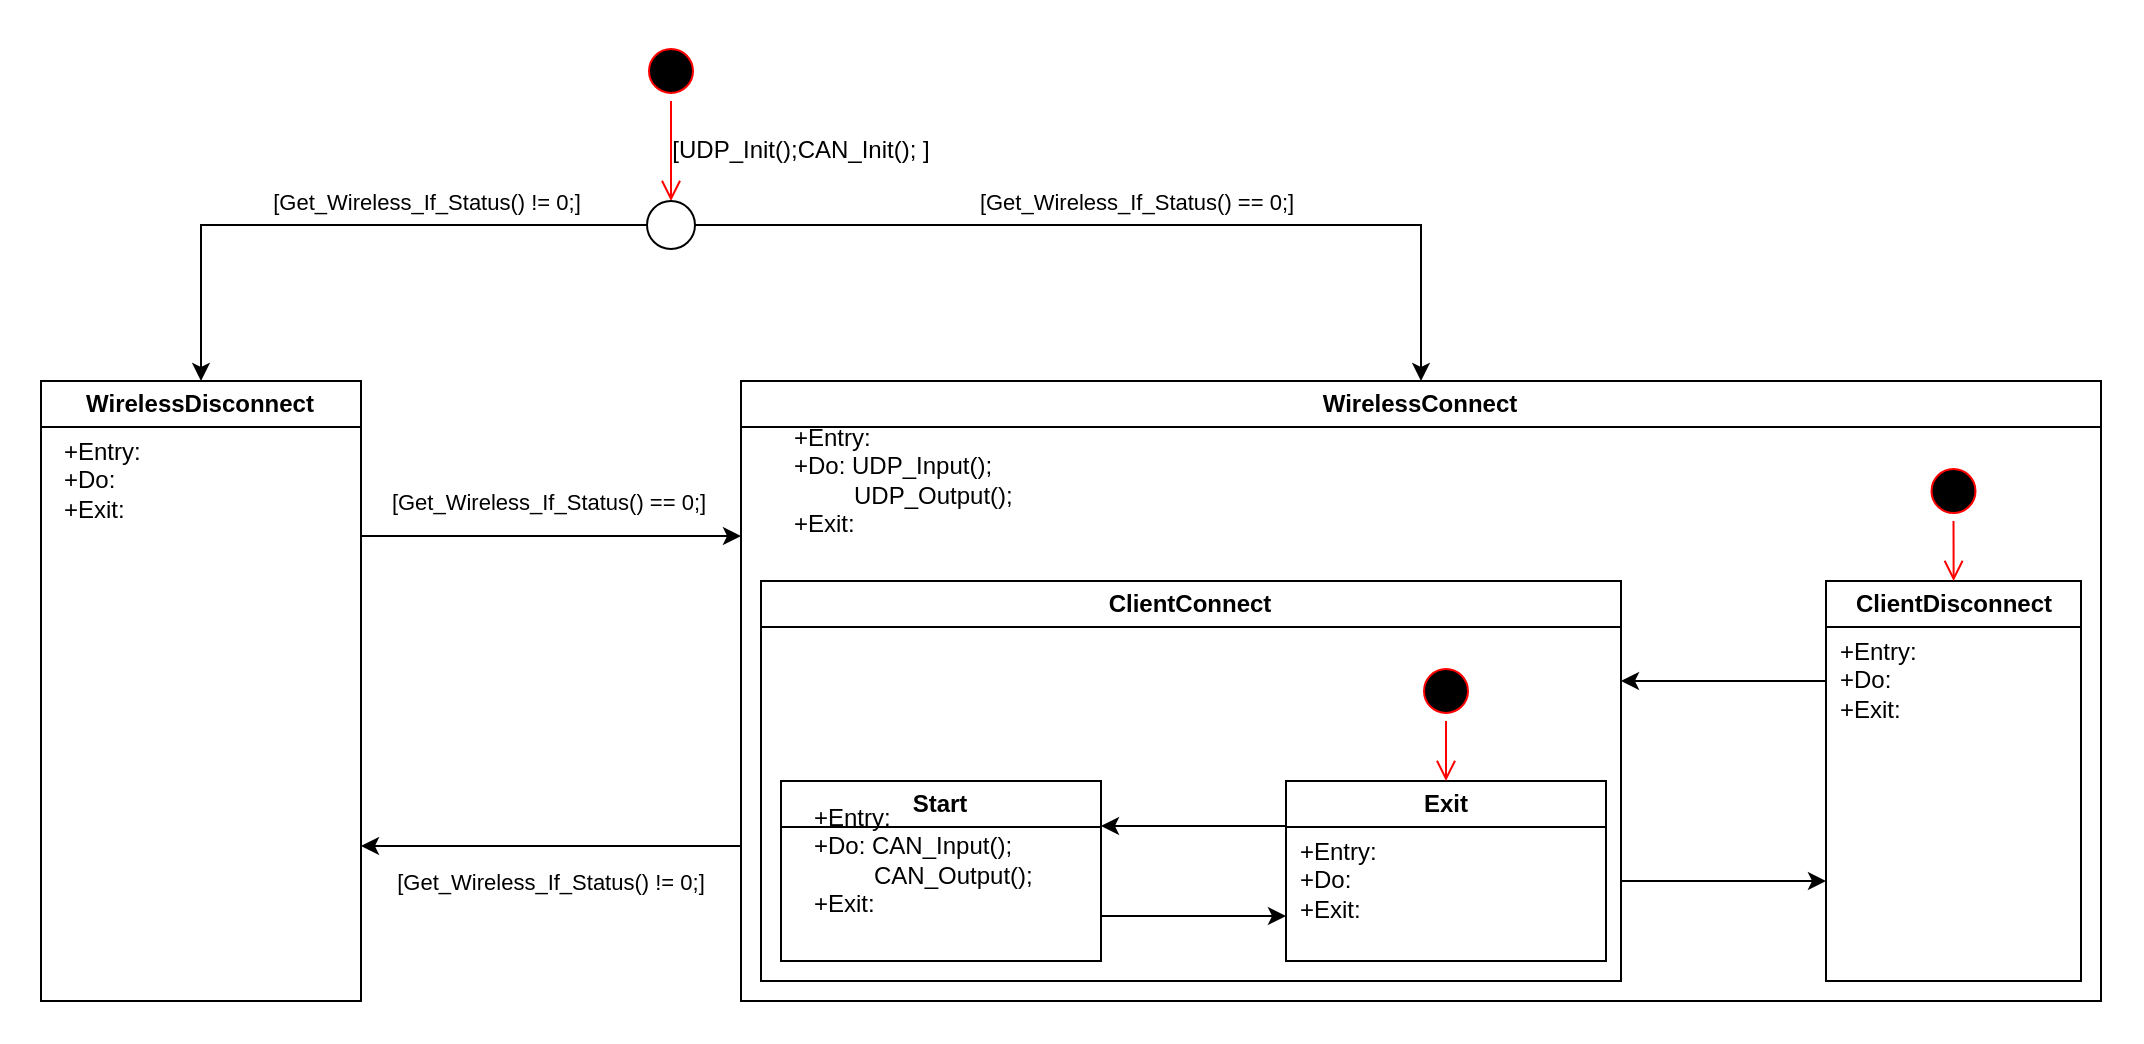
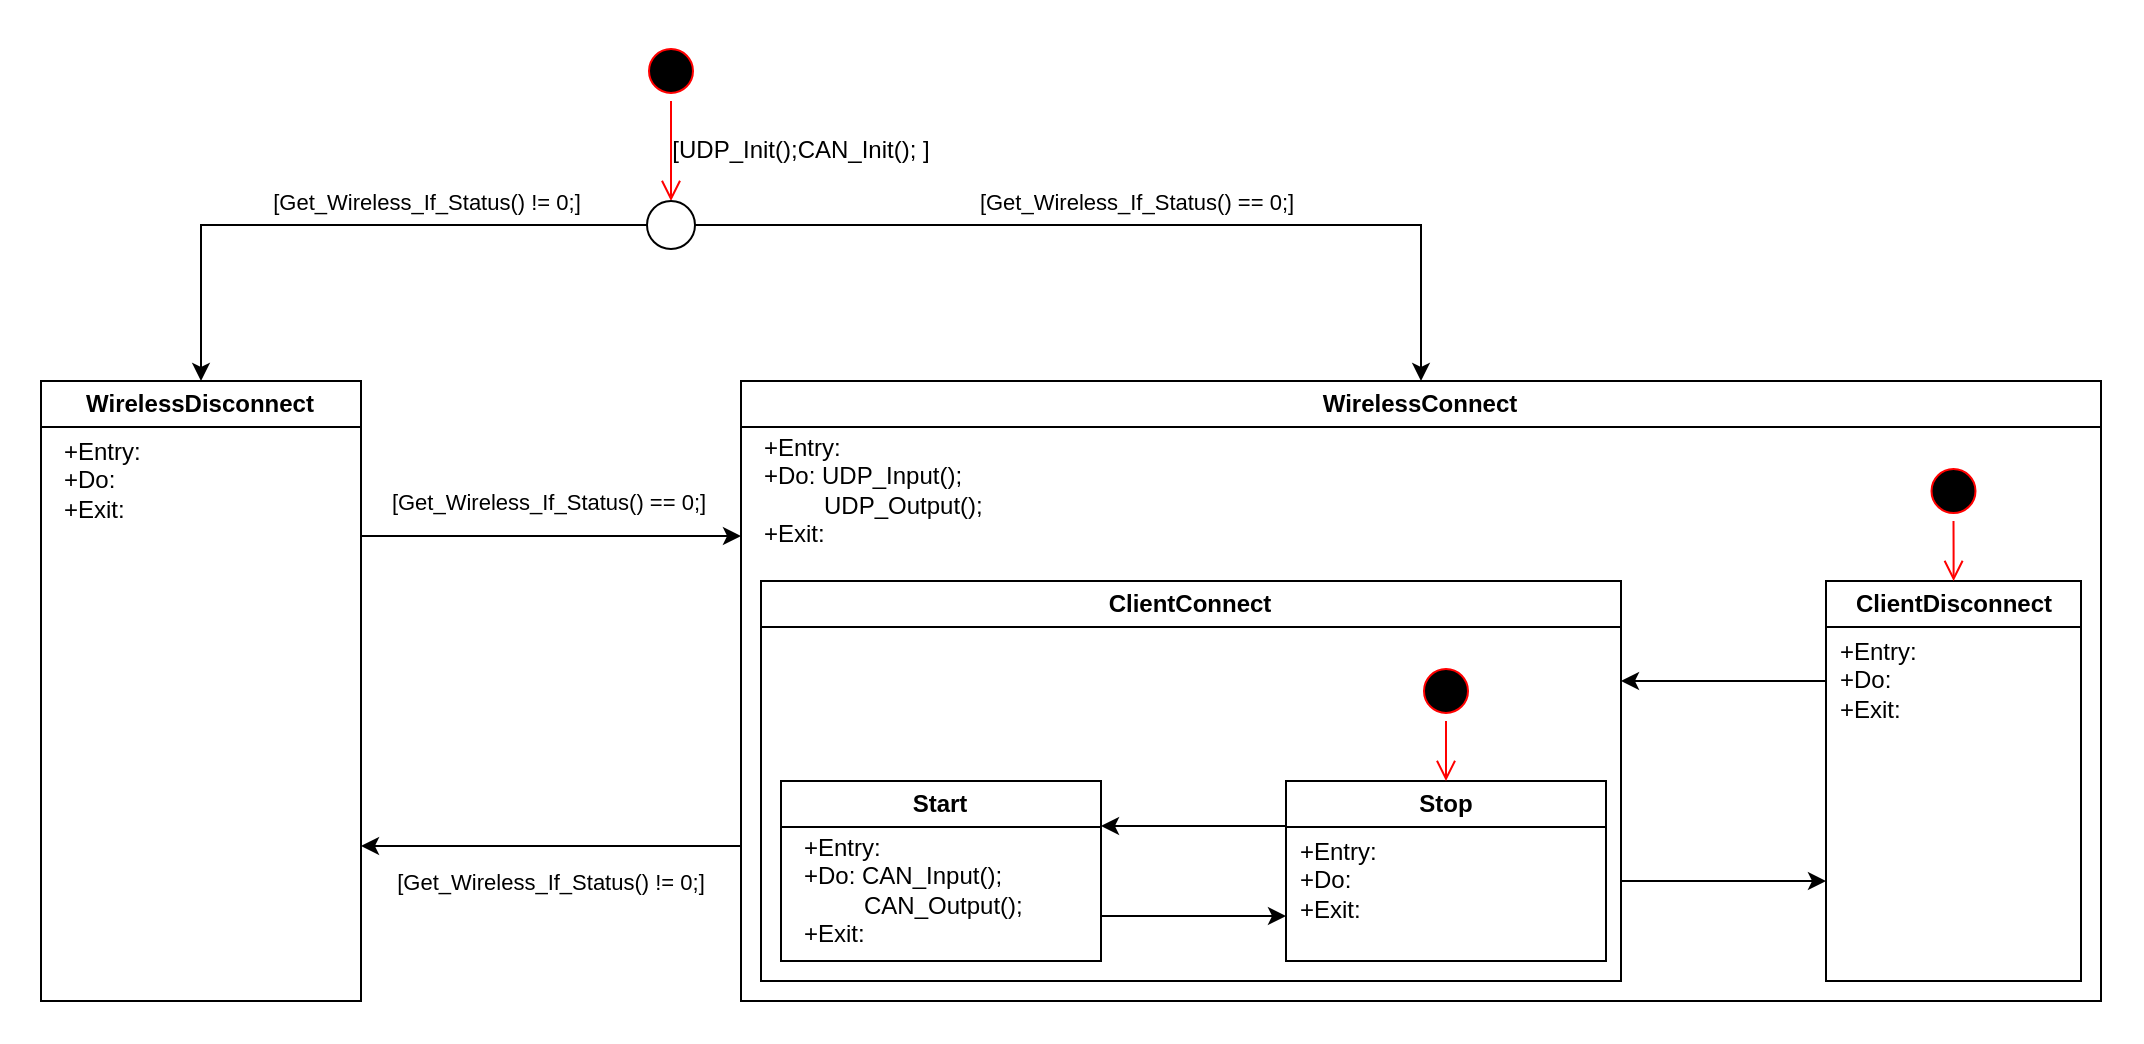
node "+Entry: +Do: UDP_Input(); UDP_Output(); +Exit:": moved (921, 481) -> (891, 491)
node "Exit": label "Exit" -> "Stop"
node "+Entry: +Do: CAN_Input(); CAN_Output();+Exit:": moved (941, 861) -> (931, 891)
